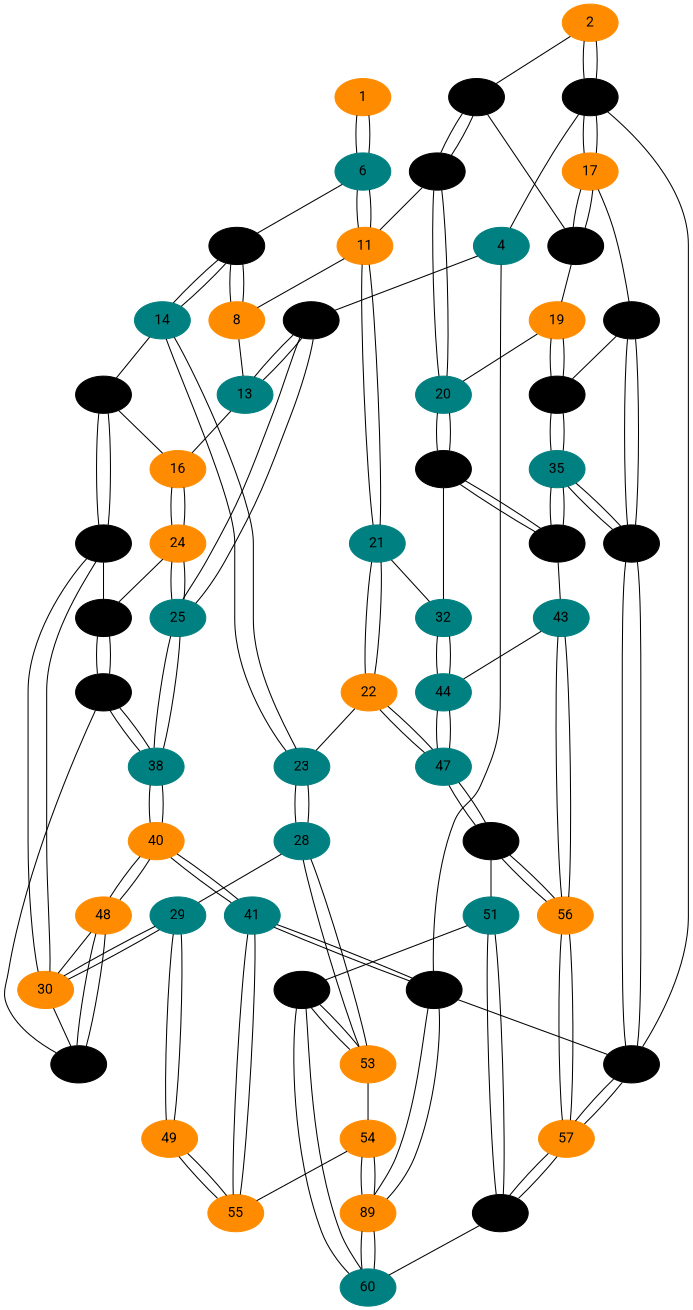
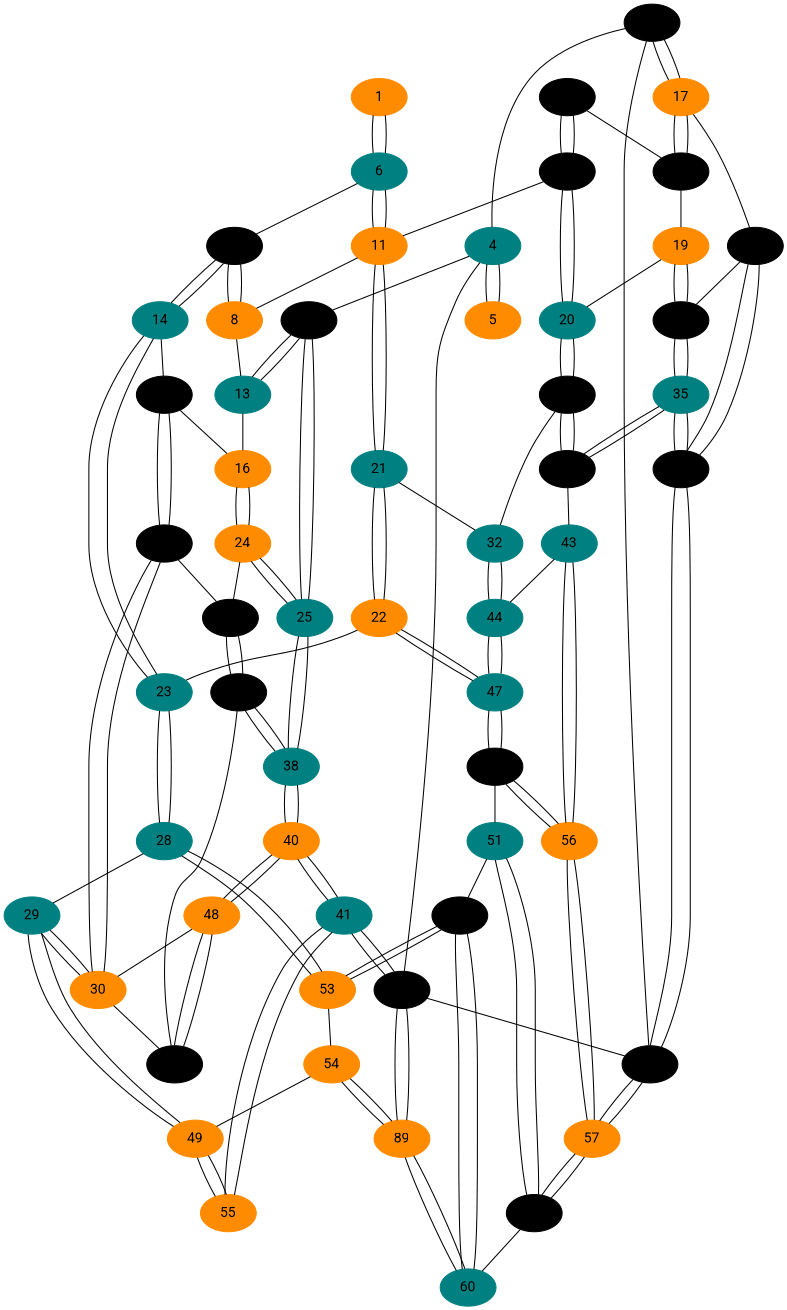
node "2": removed
node "5": added
edge "54" -- "55": now "54" -- "49"
